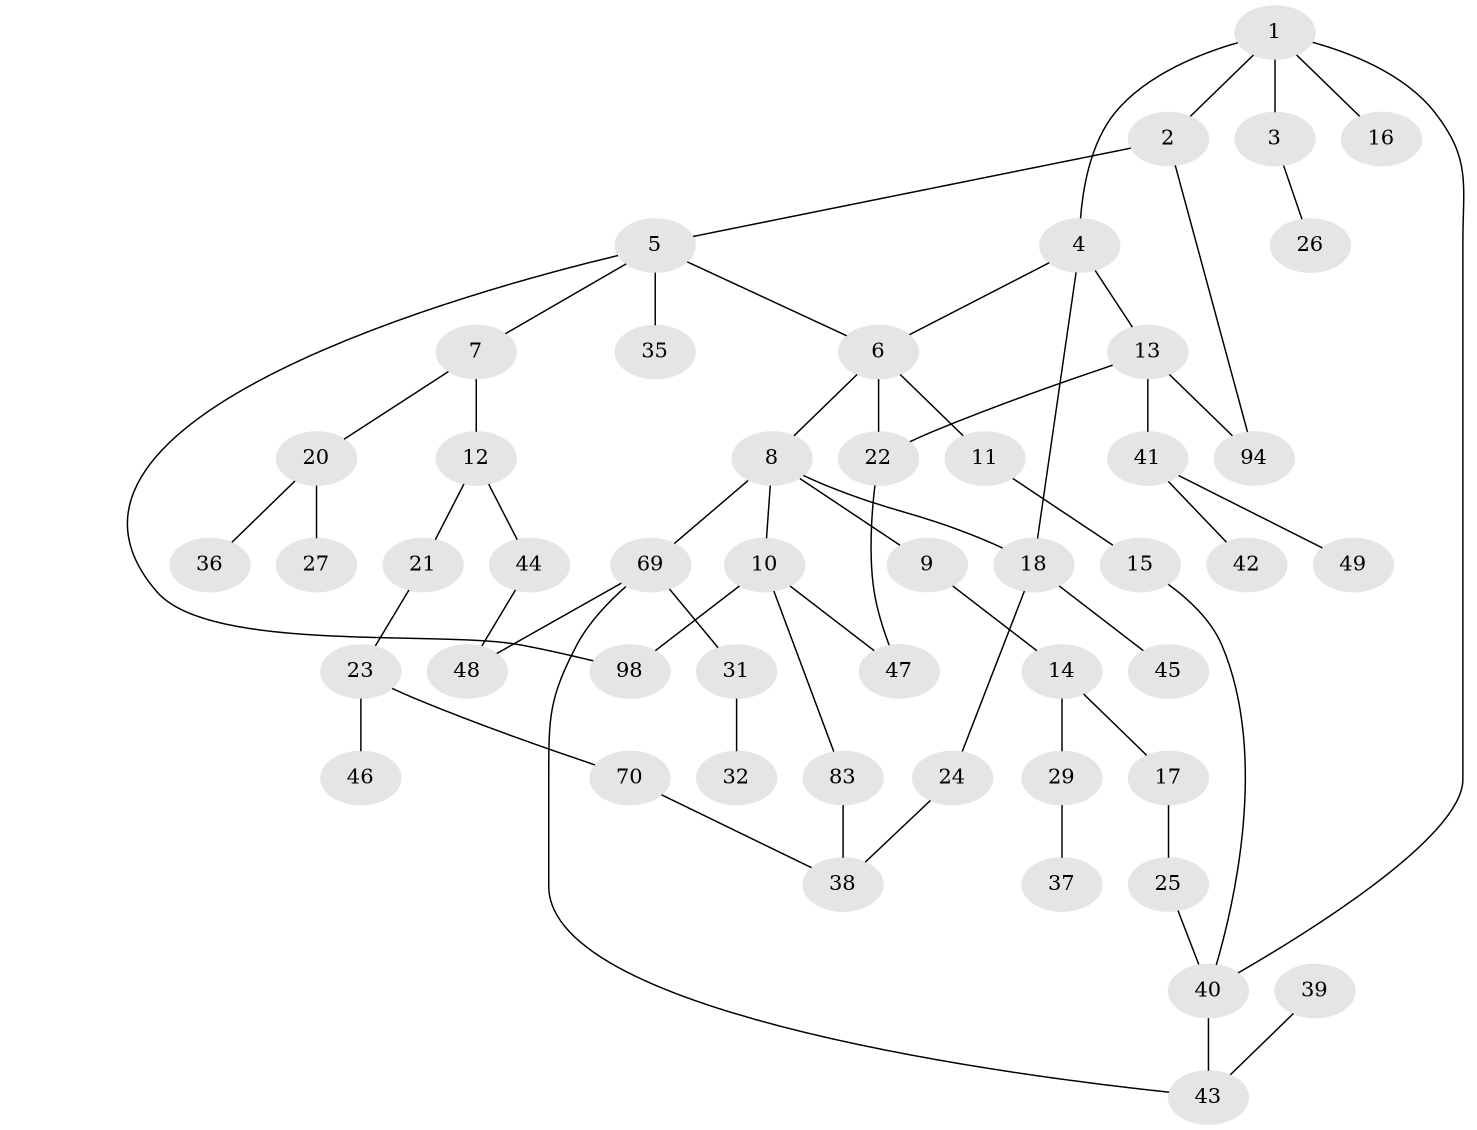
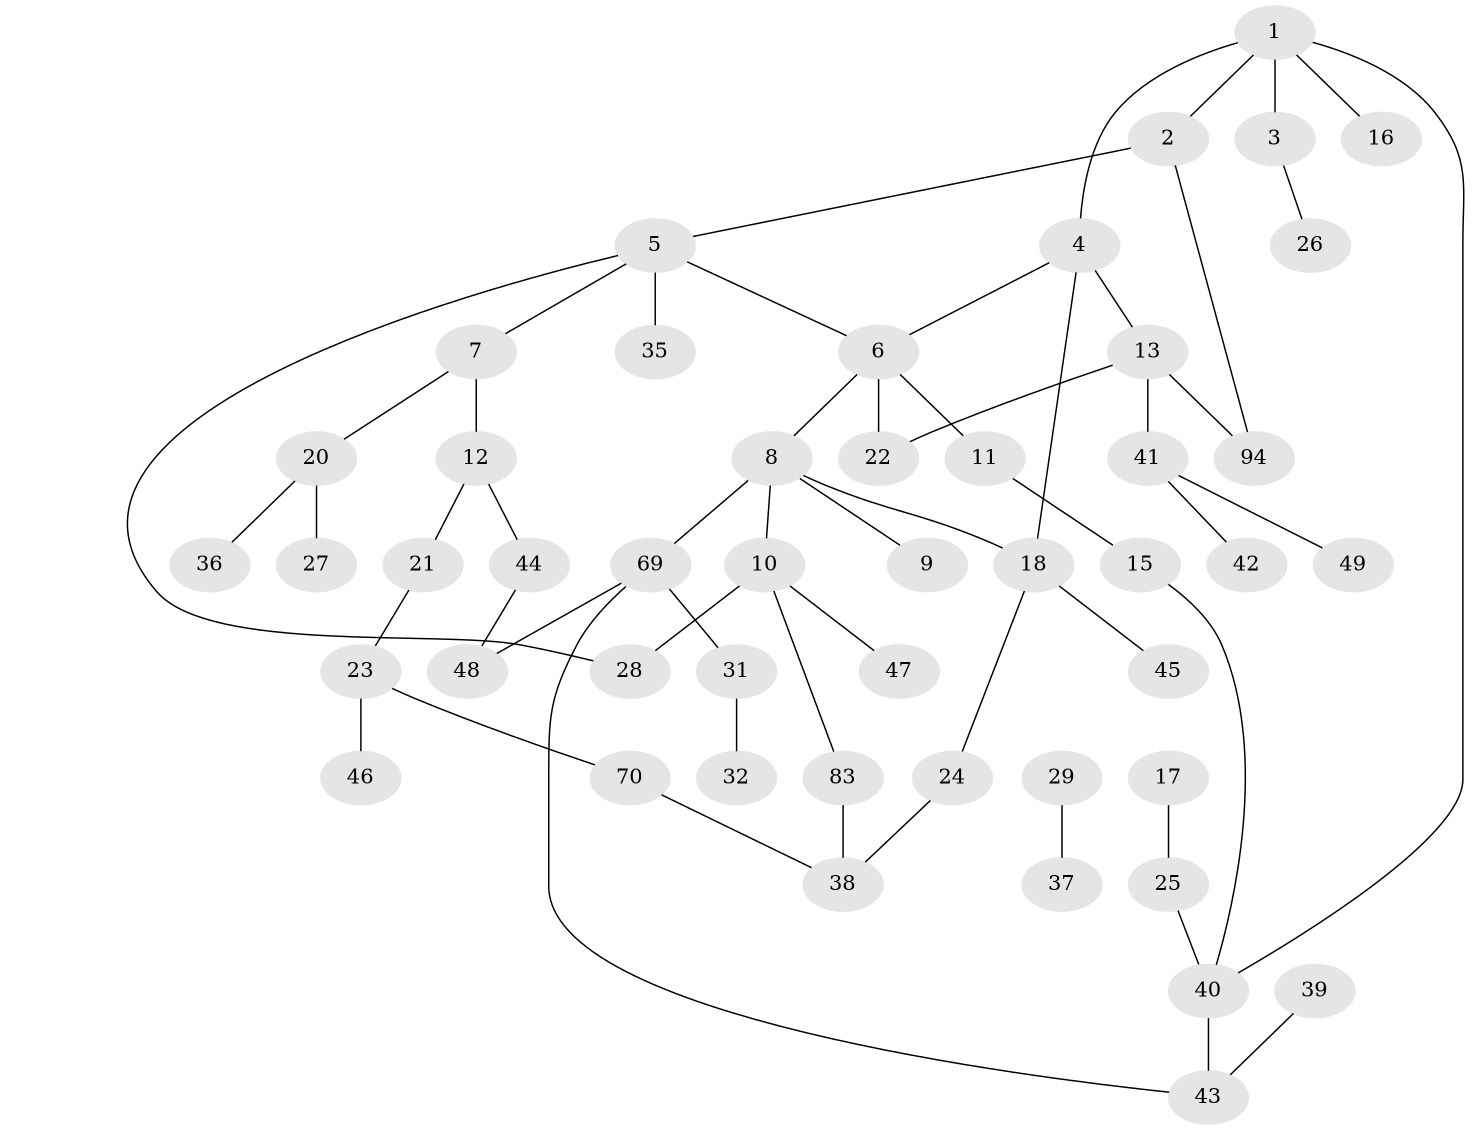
edge "22" -- "47": removed
node "98": label "98" -> "28"
node "14": removed
